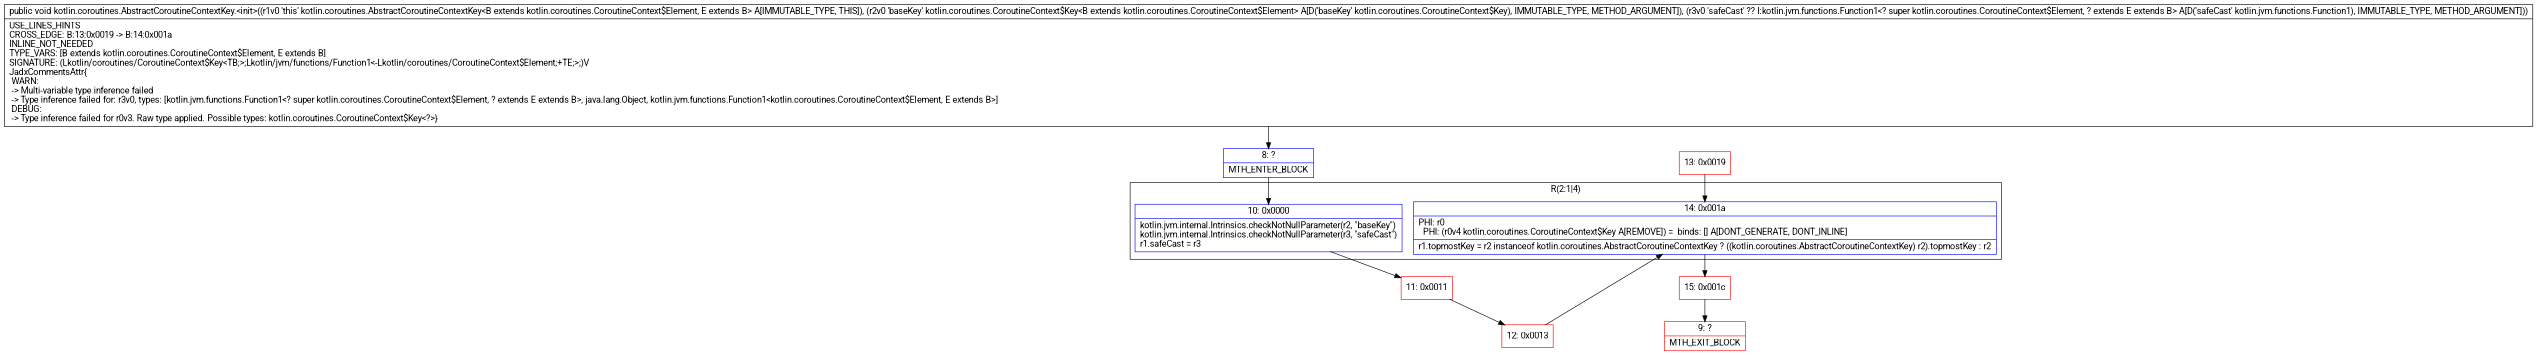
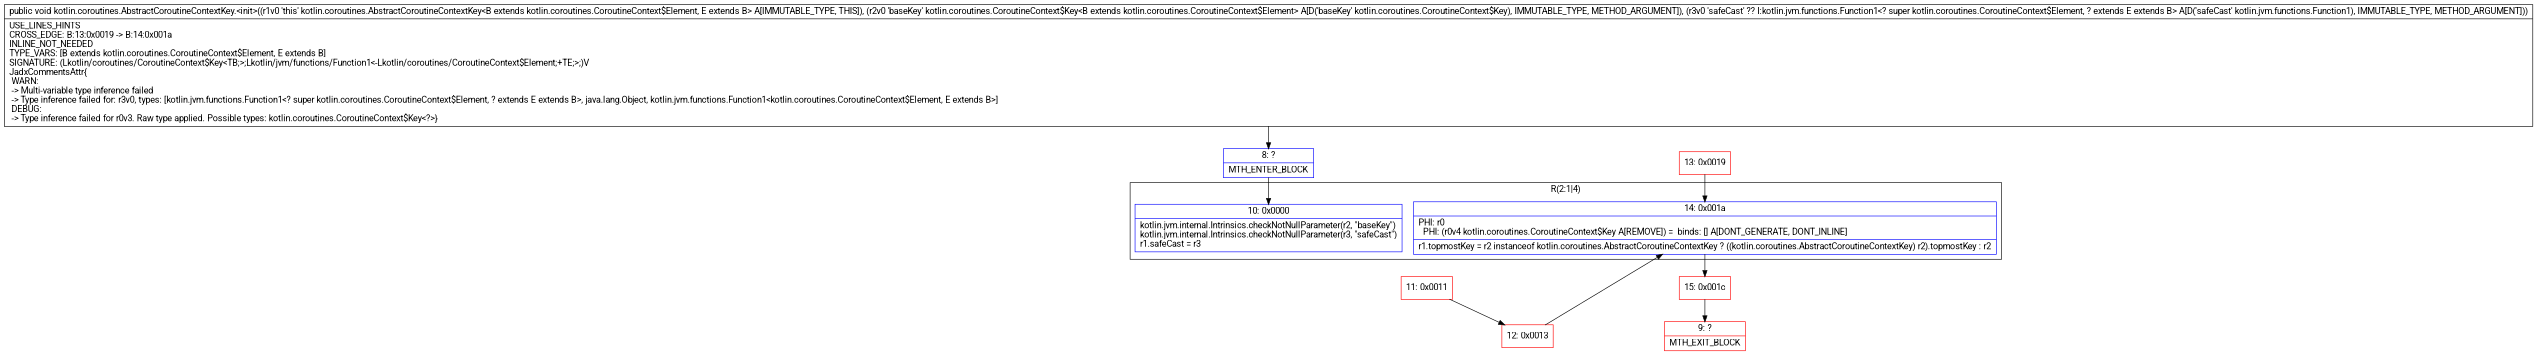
edge "10: 0x0000" -> "11: 0x0011": removed
